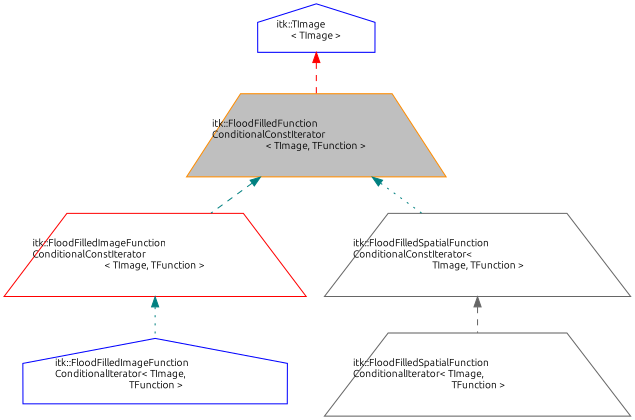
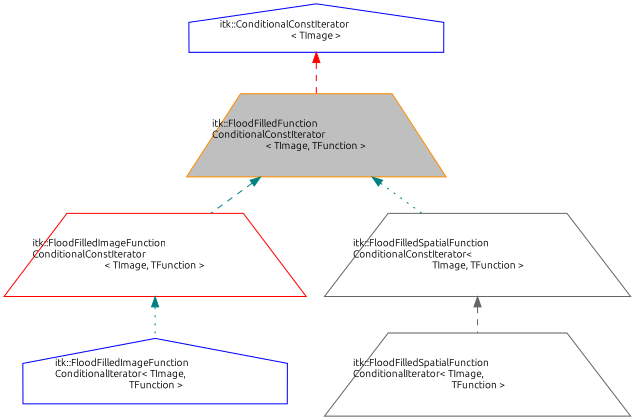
node "itk::TImage < TImage >": label "itk::TImage < TImage >" -> "itk::ConditionalConstIterator < TImage >"
